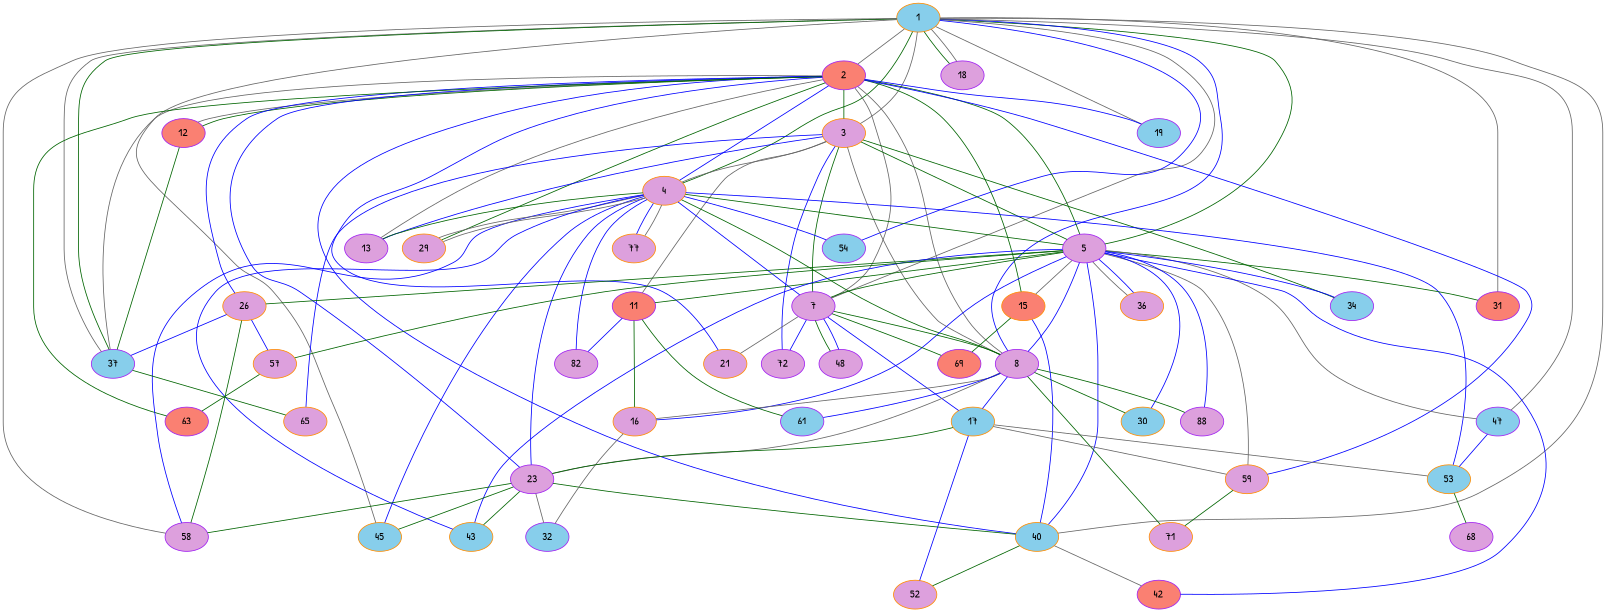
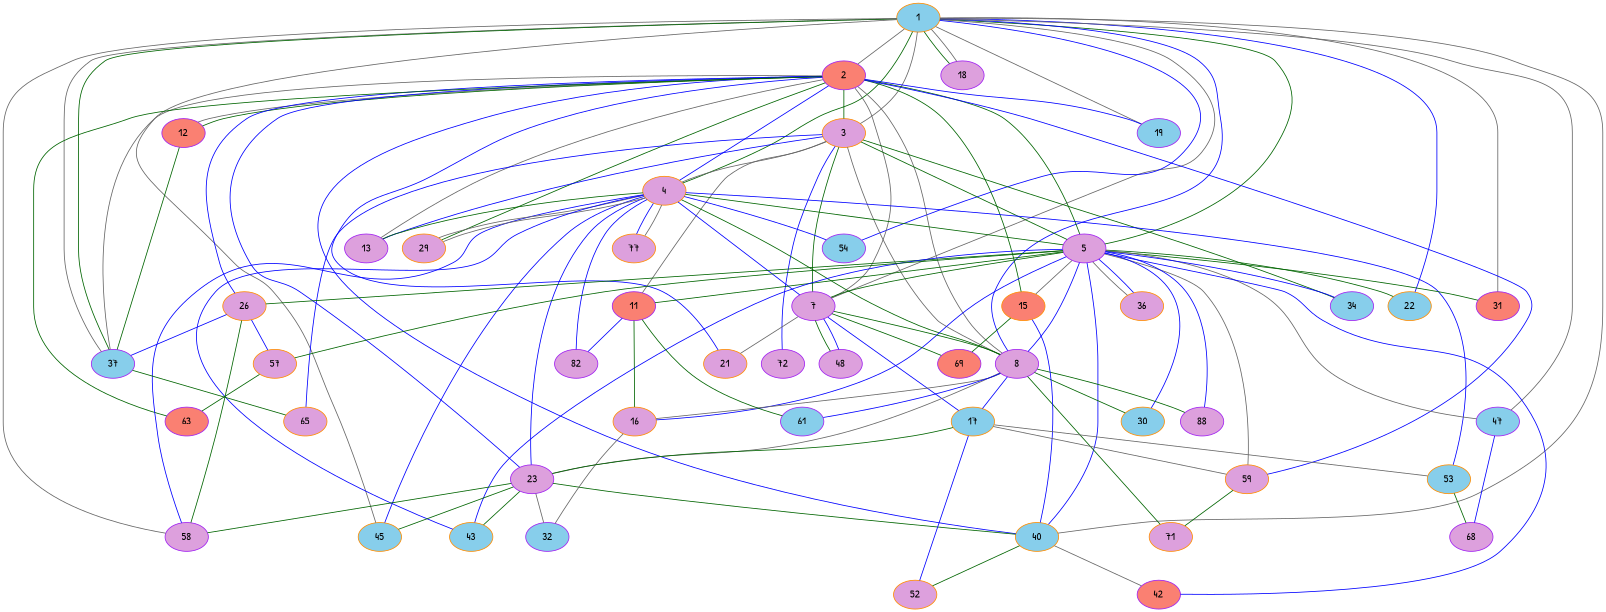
node "22": added
edge "7" -- "72": removed
edge "47" -- "53": now "47" -- "68"
